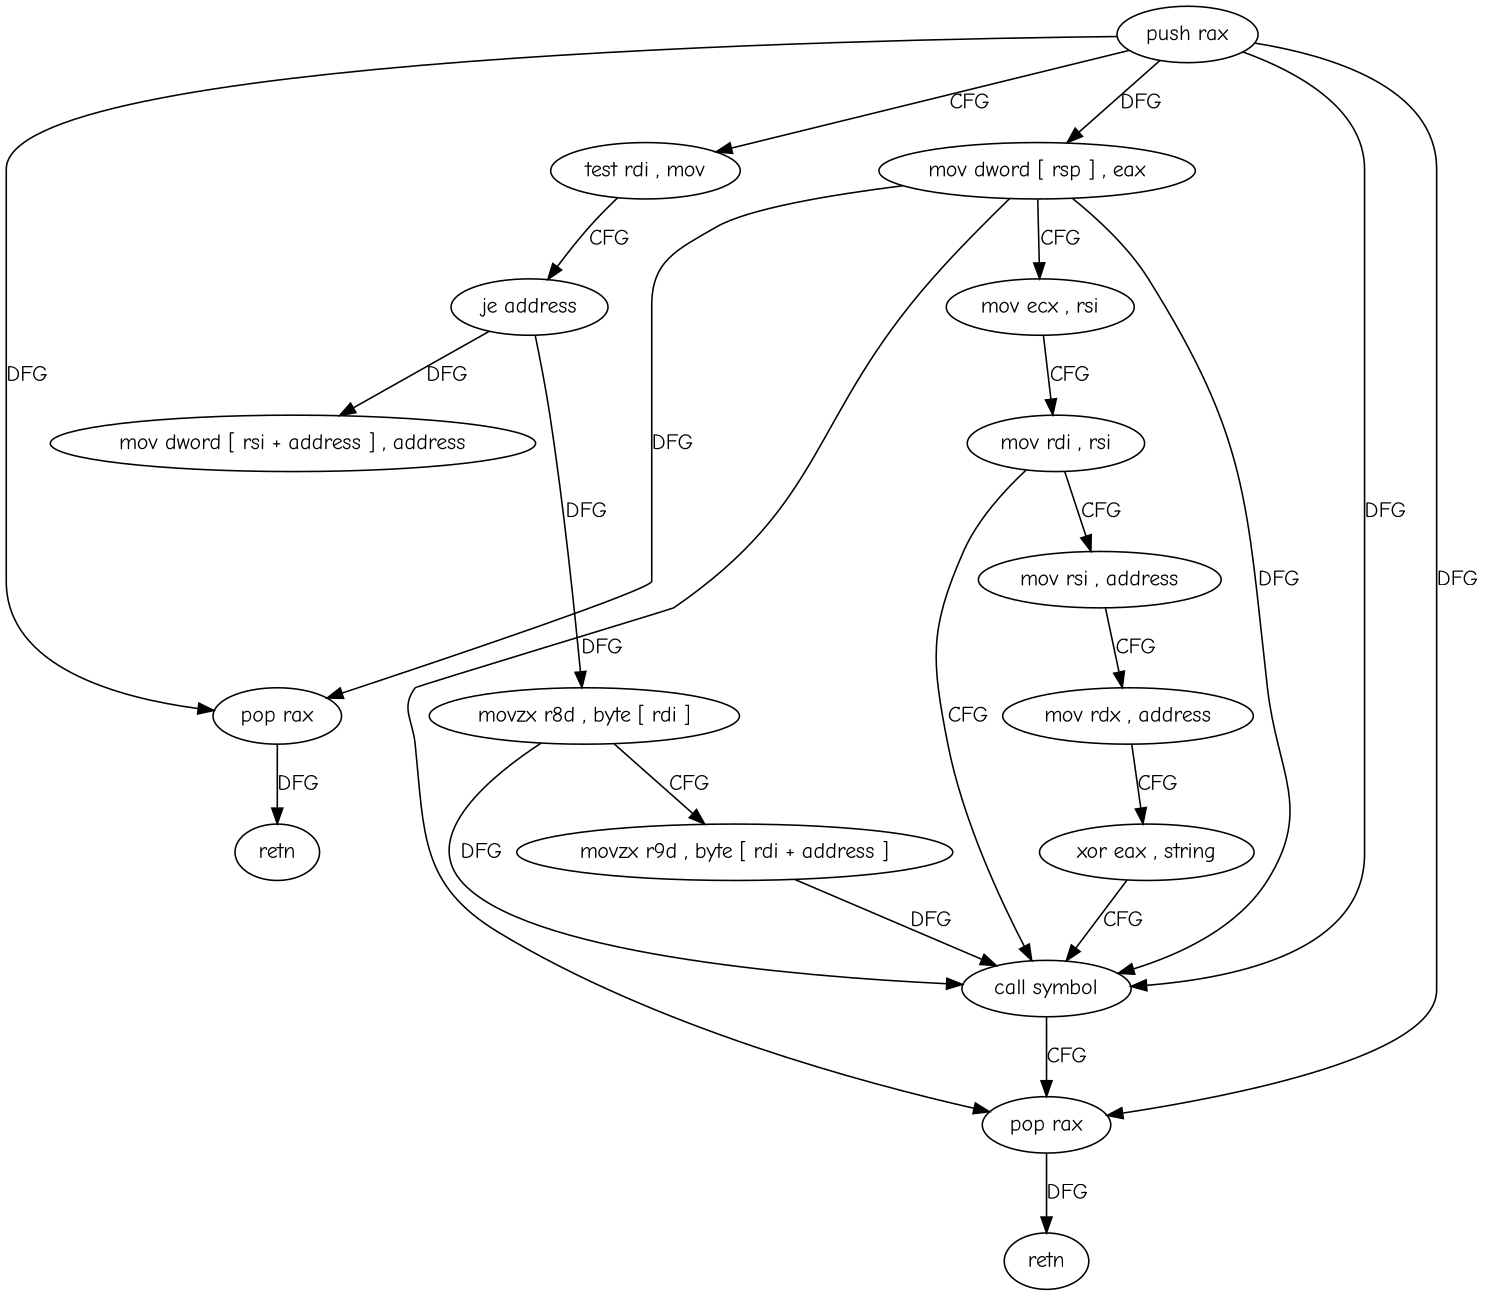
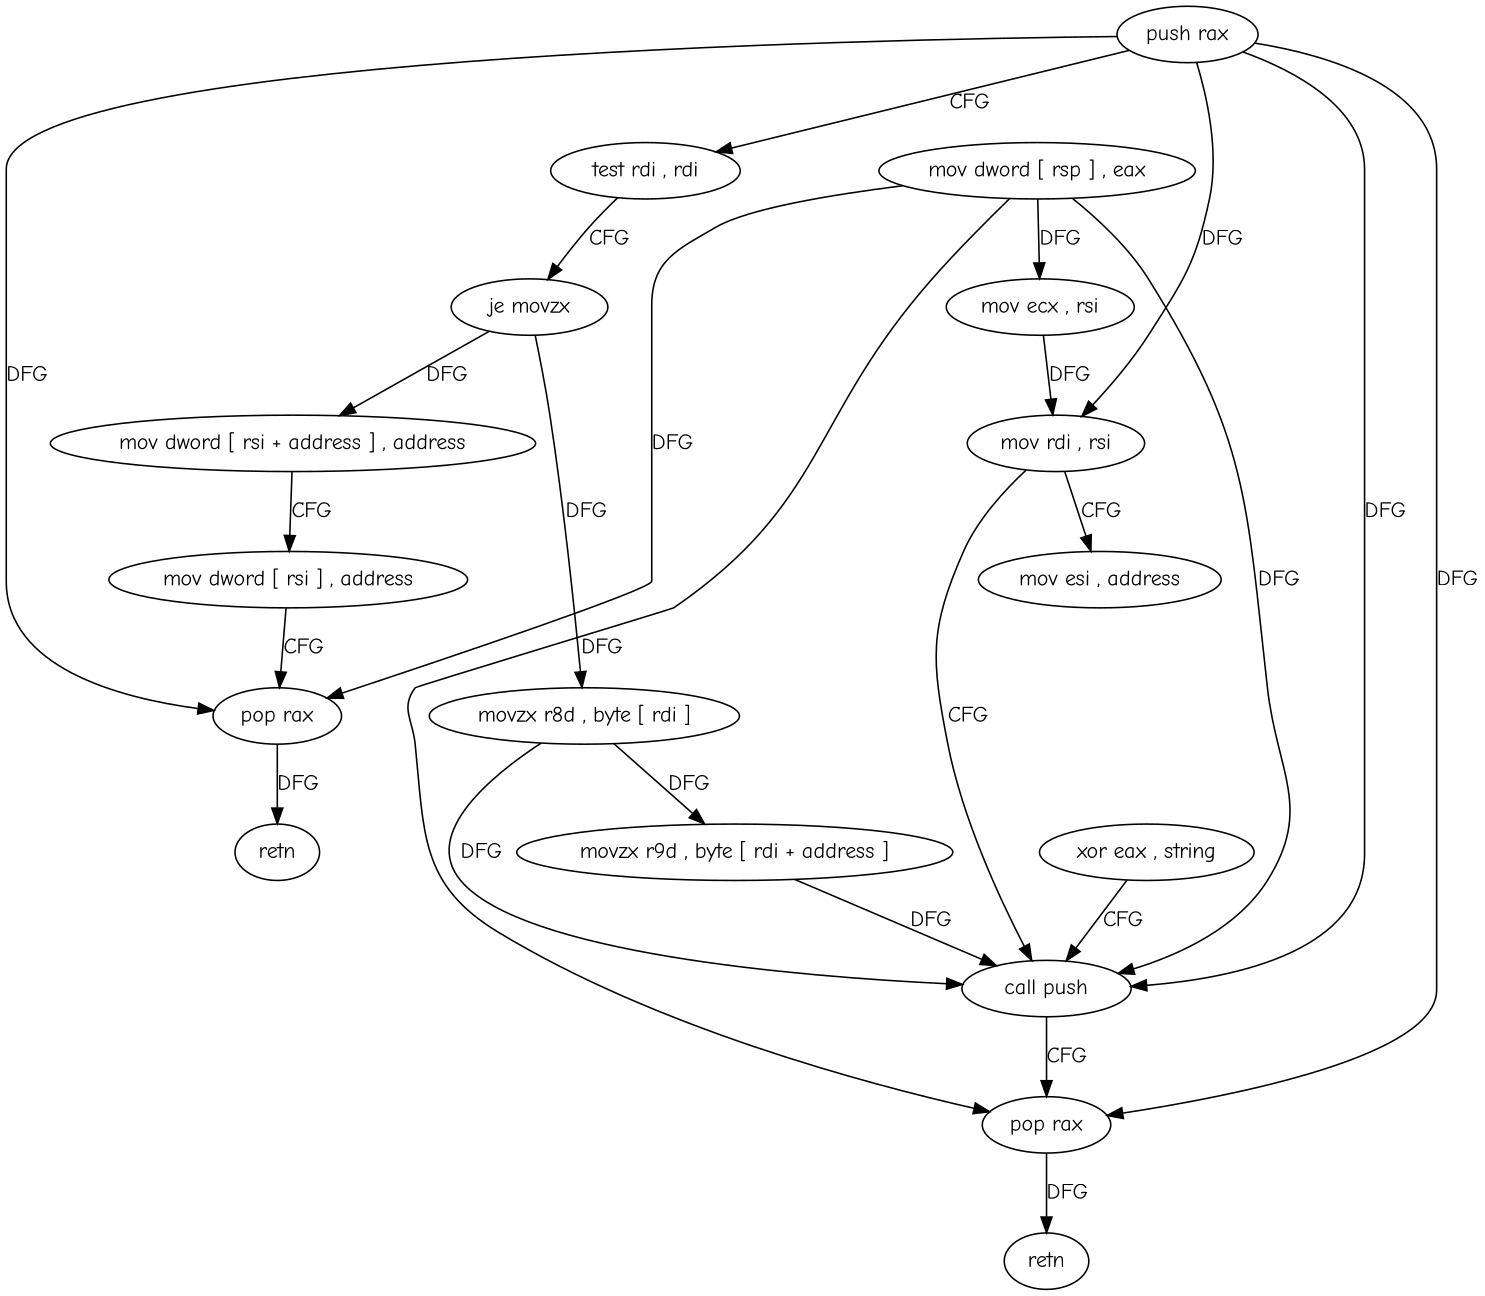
edge "push rax" -> "mov dword [ rsp ] , eax": now "push rax" -> "mov rdi , rsi"
node "test rdi , mov": label "test rdi , mov" -> "test rdi , rdi"
edge "mov dword [ rsp ] , eax" -> "mov ecx , rsi": label "CFG" -> "DFG"
node "je address": label "je address" -> "je movzx"
edge "mov ecx , rsi" -> "mov rdi , rsi": label "CFG" -> "DFG"
node "mov dword [ rsi ] , address": added
node "mov rsi , address": label "mov rsi , address" -> "mov esi , address"
node "mov rdx , address": removed
edge "movzx r8d , byte [ rdi ]" -> "movzx r9d , byte [ rdi + address ]": label "CFG" -> "DFG"
node "call symbol": label "call symbol" -> "call push"
